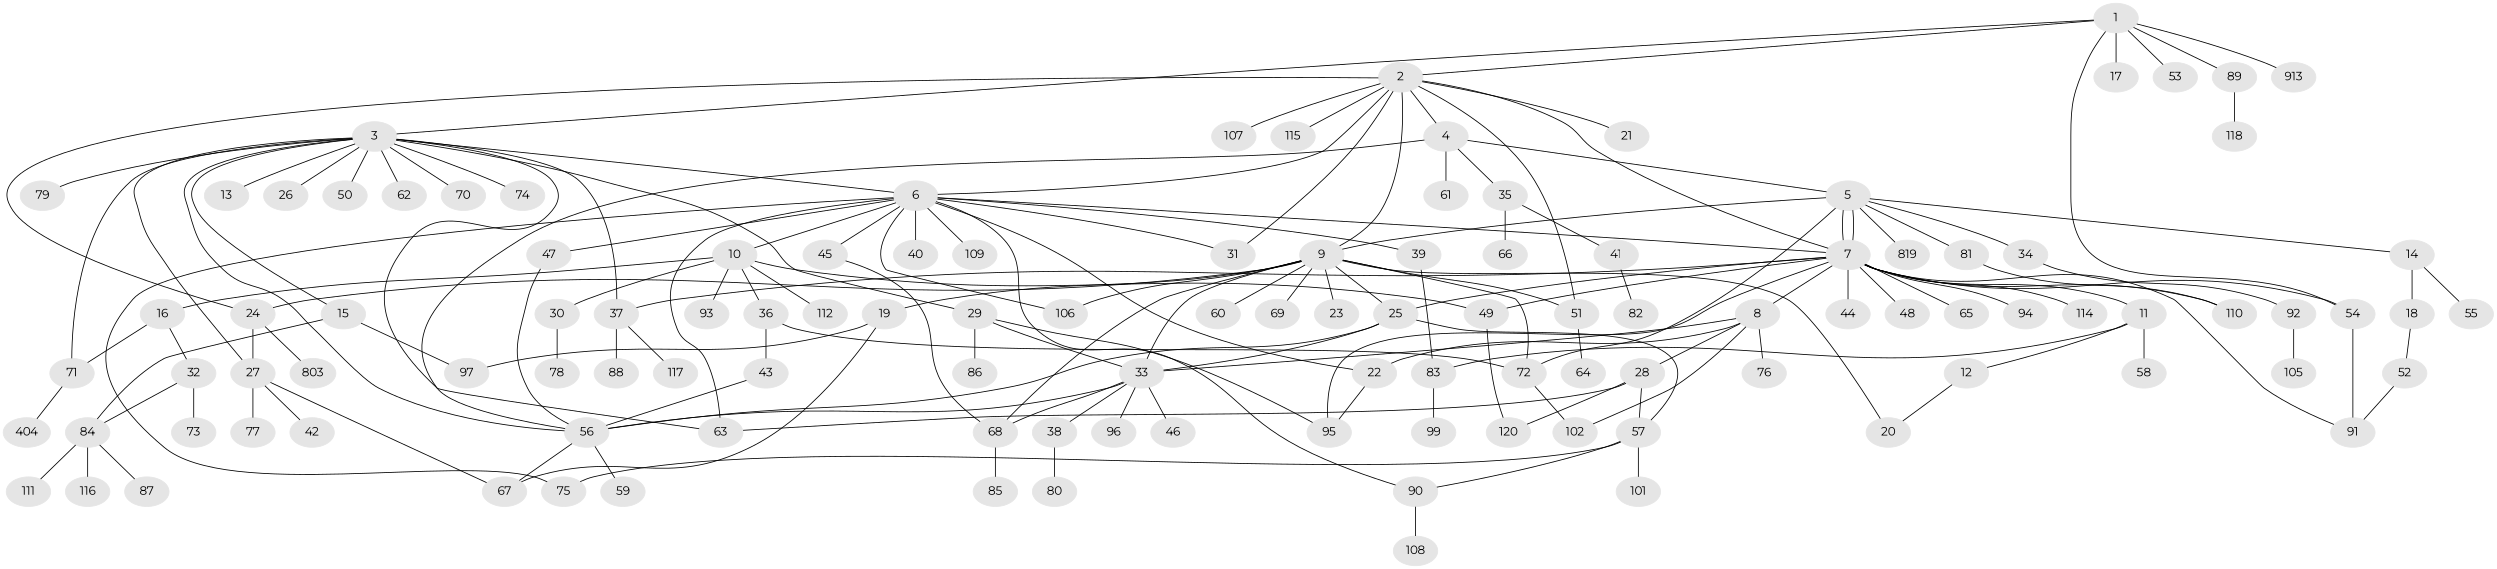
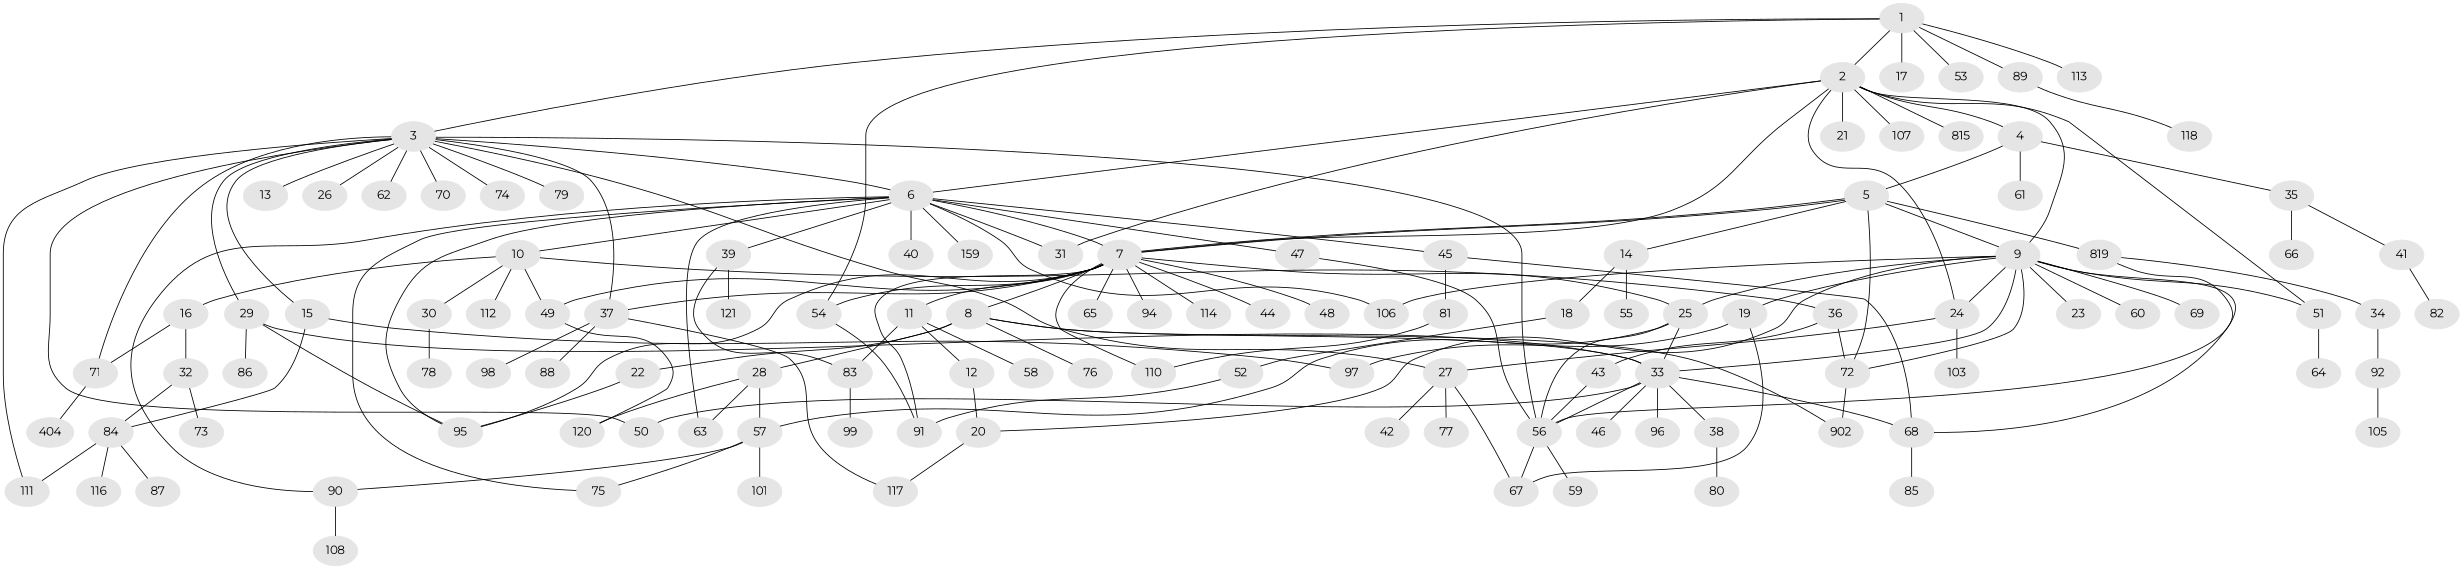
node "913": label "913" -> "113"
node "115": label "115" -> "815"
edge "4" -- "56": now "819" -- "56"
edge "5" -- "34": now "819" -- "34"
edge "5" -- "81": now "45" -- "81"
node "109": label "109" -> "159"
edge "3" -- "63": now "3" -- "111"
edge "6" -- "22": now "6" -- "95"
node "93": removed
node "121": added
node "803": label "803" -> "103"
node "98": added
edge "33" -- "50": added
node "102": label "102" -> "902"
edge "20" -- "117": added
